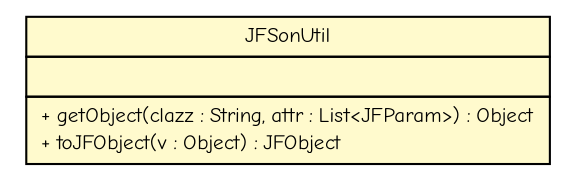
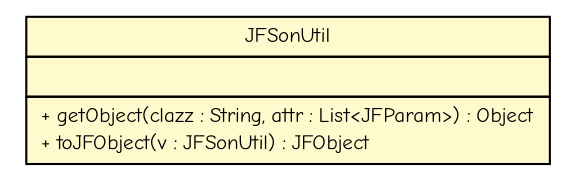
node "JFSonUtil": text "+ toJFObject(v : Object) : JFObject" -> "+ toJFObject(v : JFSonUtil) : JFObject"
